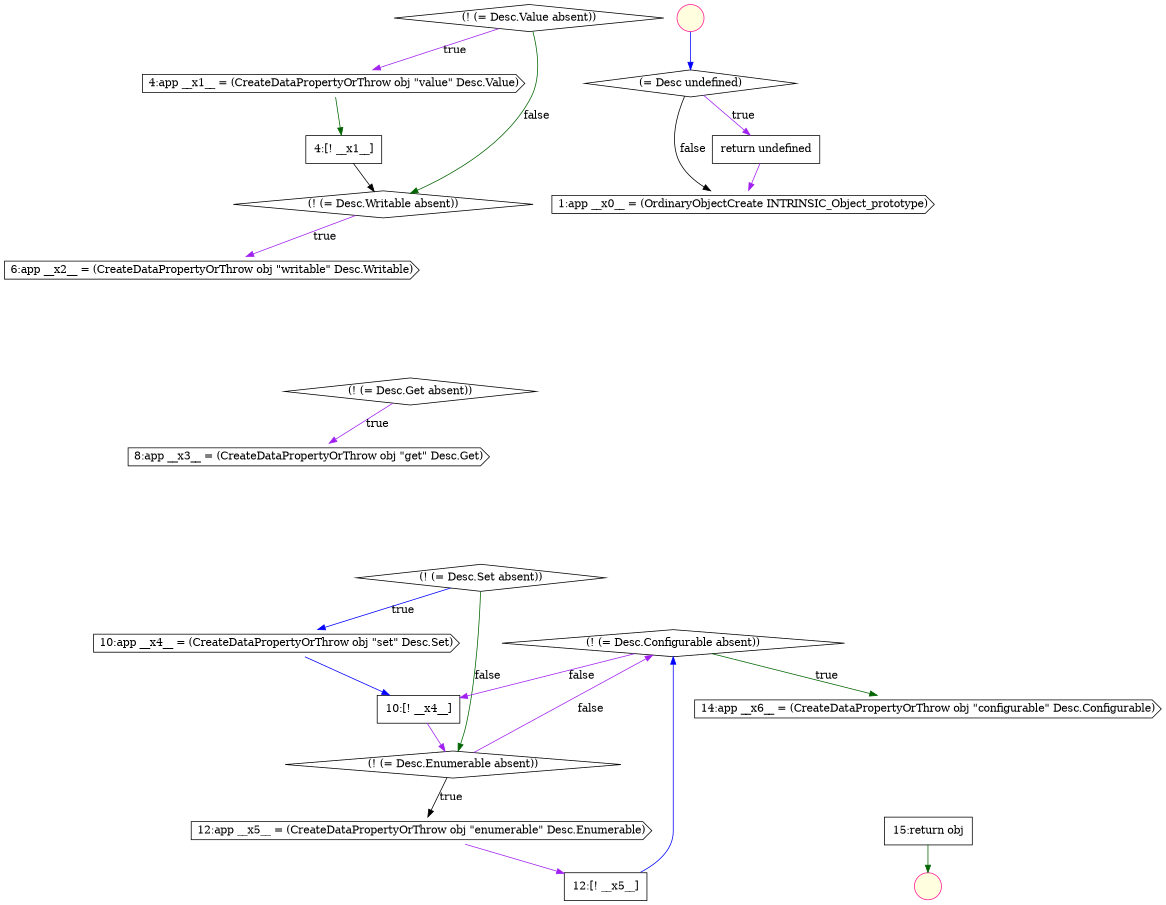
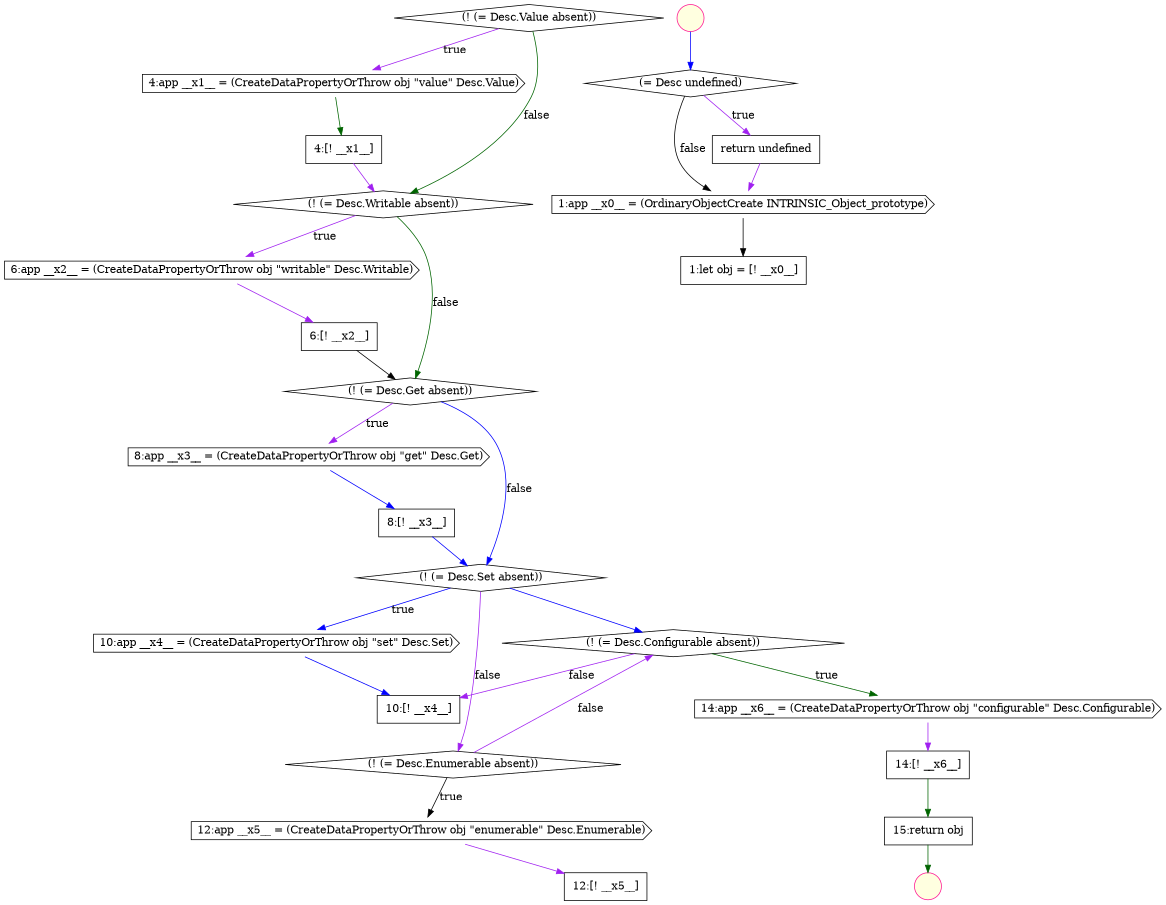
edge "4:[! __x1__]" -> "(! (= Desc.Writable absent))": color black -> purple
node "1:let obj = [! __x0__]": added
edge "(! (= Desc.Writable absent))" -> "(! (= Desc.Get absent))": added, label "false"
node "6:[! __x2__]": added
edge "(! (= Desc.Get absent))" -> "(! (= Desc.Set absent))": added, label "false"
node "8:[! __x3__]": added
edge "(! (= Desc.Set absent))" -> "(! (= Desc.Enumerable absent))": color darkgreen -> purple
edge "10:[! __x4__]" -> "(! (= Desc.Enumerable absent))": removed
node "14:[! __x6__]": added
edge "12:[! __x5__]" -> "(! (= Desc.Configurable absent))": now "(! (= Desc.Set absent))" -> "(! (= Desc.Configurable absent))"
